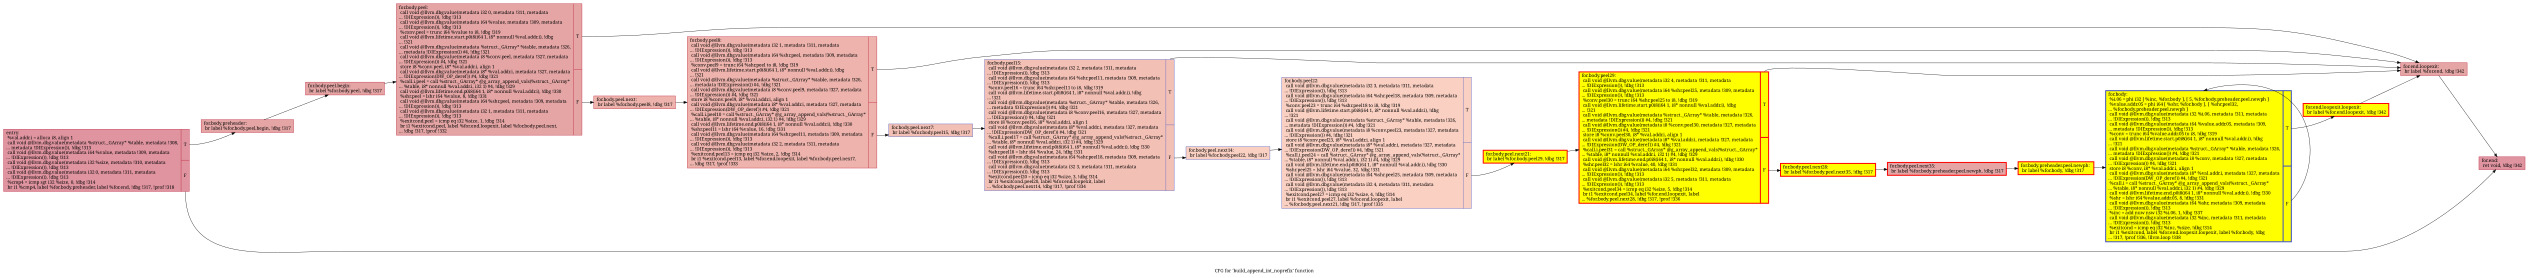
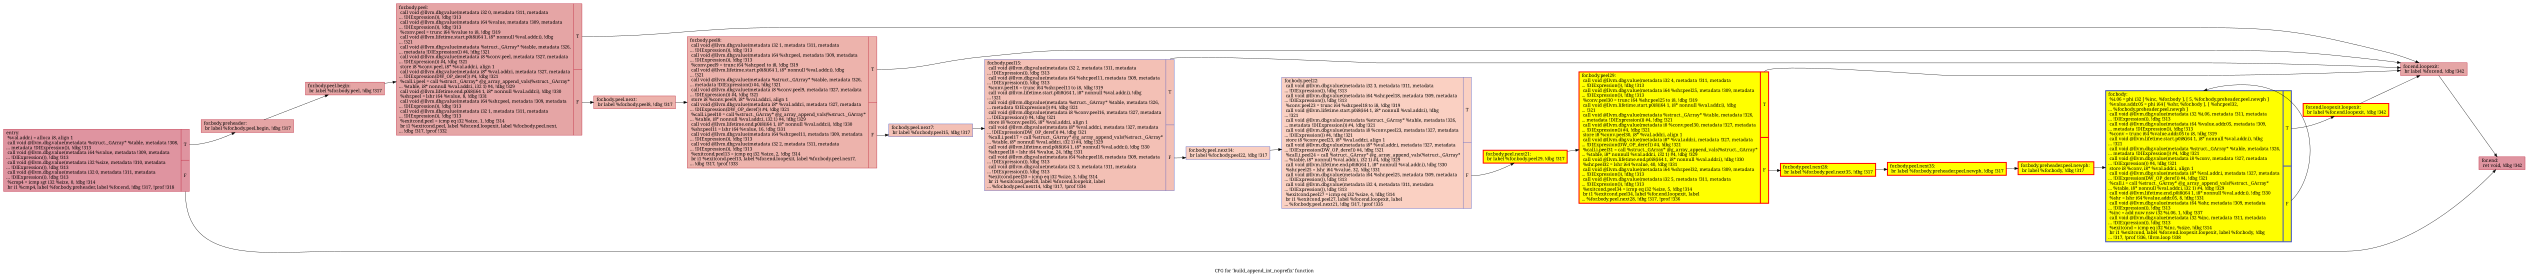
node "for.body.peel.next35:": fillcolor #c5333470 -> yellow
